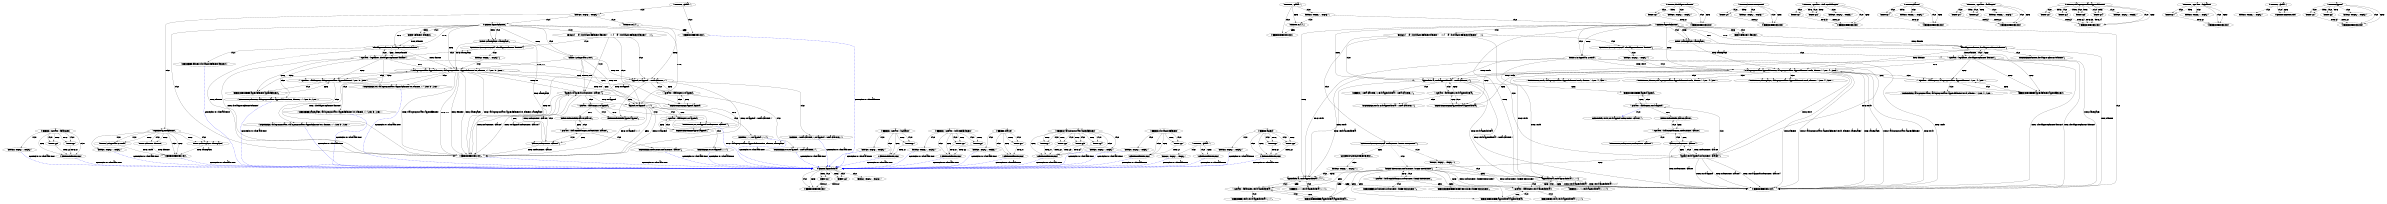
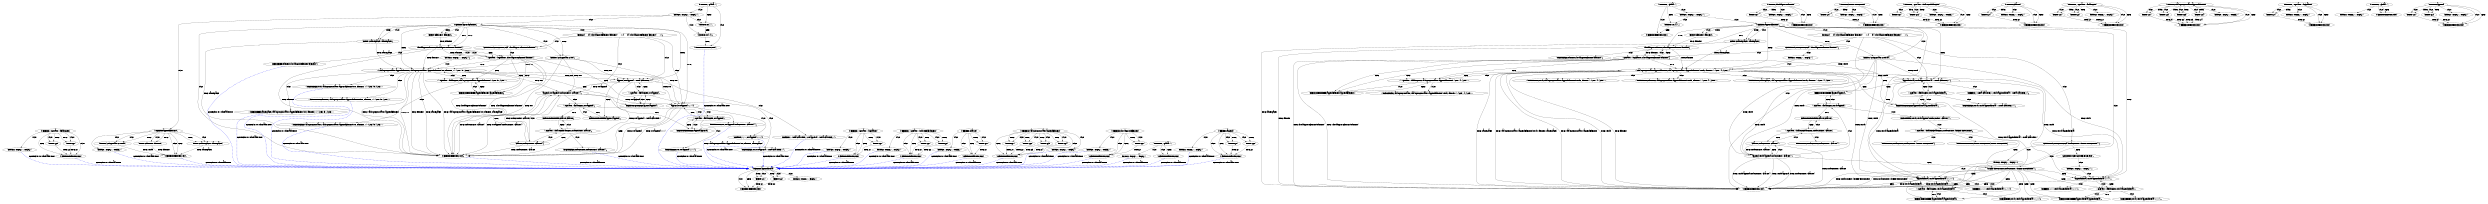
node "(UNKNOWN,),))": added
edge "(<operator>.fieldAccess,result.append)" -> "(IDENTIFIER,result,result.append(m_document->charset()))": color blue -> black
edge "(isXHTMLDocument,m_document->isXHTMLDocument())" -> "(<operator>.indirectFieldAccess,m_document->isXHTMLDocument)": now "(IDENTIFIER,result,result.append(m_document->charset()))" -> "(<operator>.indirectFieldAccess,m_document->isXHTMLDocument)"
edge "(<operator>.indirectFieldAccess,m_document->isXHTMLDocument)" -> "(FIELD_IDENTIFIER,isXHTMLDocument,isXHTMLDocument)": label "CFG: " -> "AST: "
